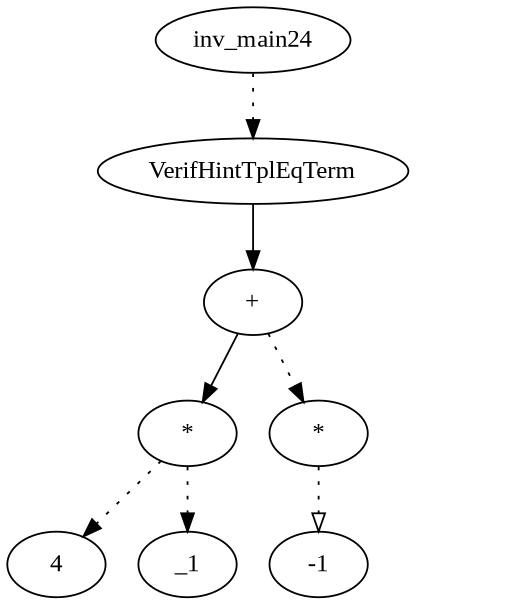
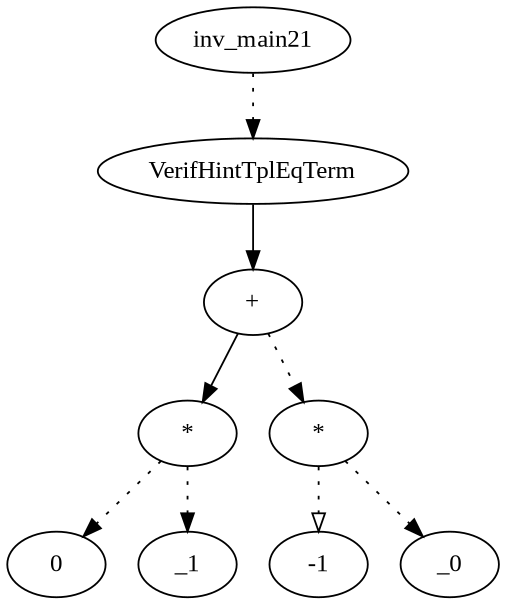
node "inv_main24": label "inv_main24" -> "inv_main21"
node "4": label "4" -> "0"
node "_0": added
